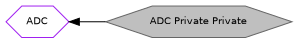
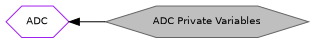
node "ADC Private Private": label "ADC Private Private" -> "ADC Private Variables"
